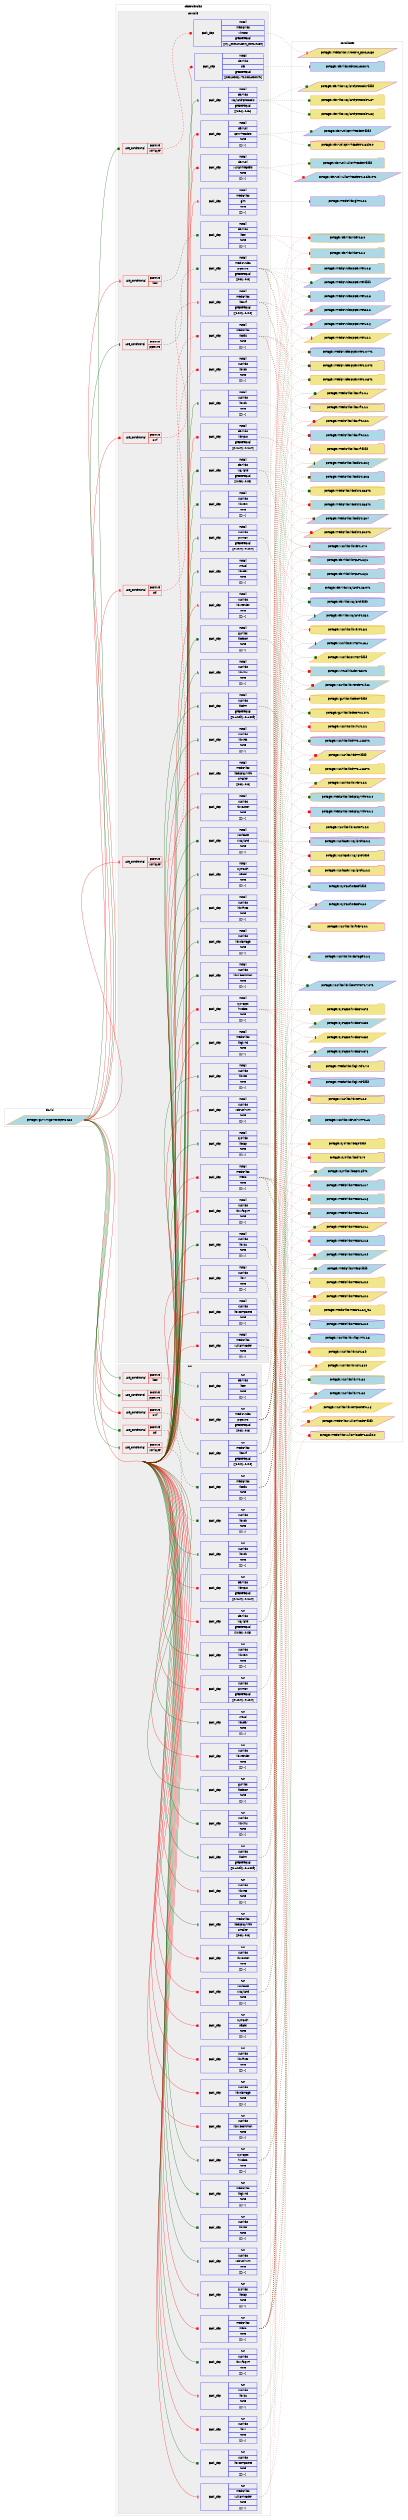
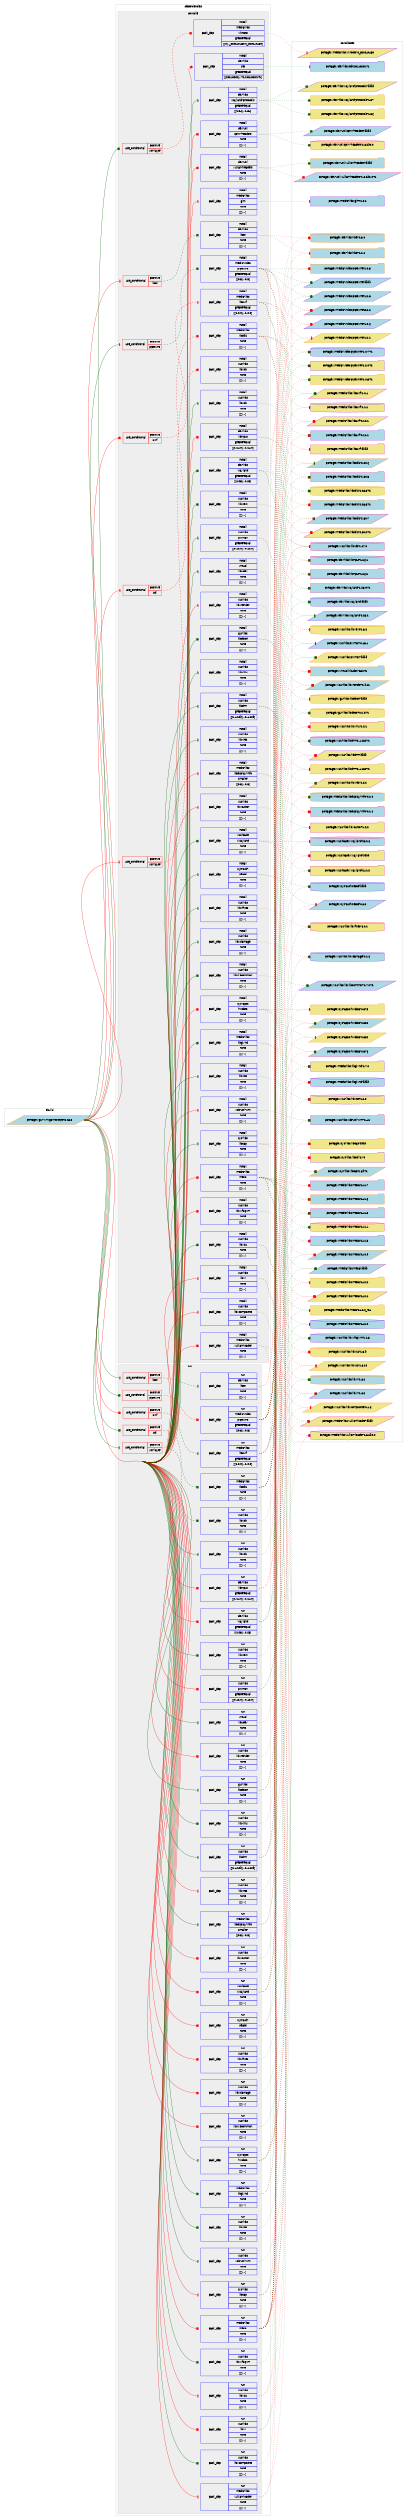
node "portage://media-video/pipewire-1.2.3": shape folder -> parallelogram
node "portage://media-libs/mesa-24.1.4": shape parallelogram -> cylinder
